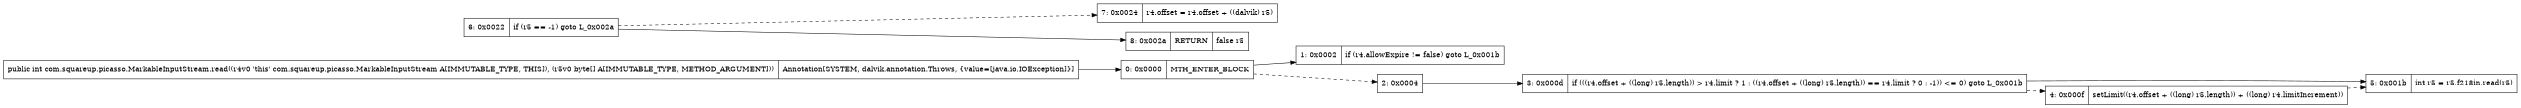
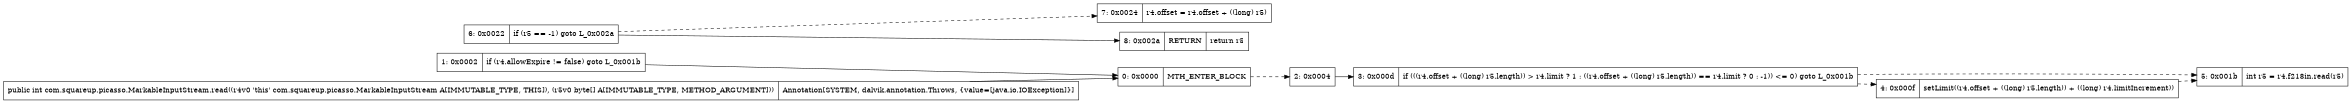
node "7: 0x0024": text "r4.offset = r4.offset + ((dalvik) r5)" -> "r4.offset = r4.offset + ((long) r5)"
node "8: 0x002a": text "false r5" -> "return r5"
edge "0: 0x0000" -> "1: 0x0002": reversed
edge "3: 0x000d" -> "5: 0x001b": style solid -> dashed
node "5: 0x001b": text "int r5 = r5.f218in.read(r5)" -> "int r5 = r4.f218in.read(r5)"
